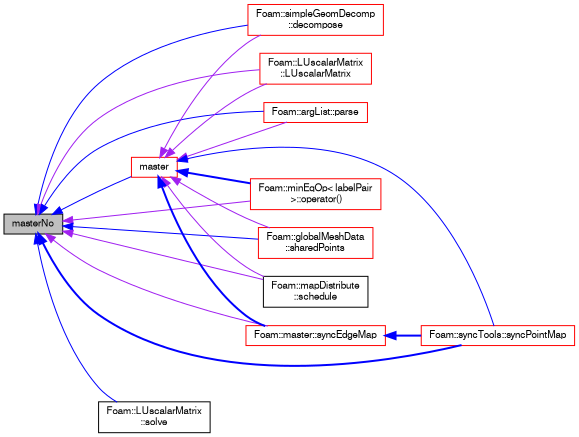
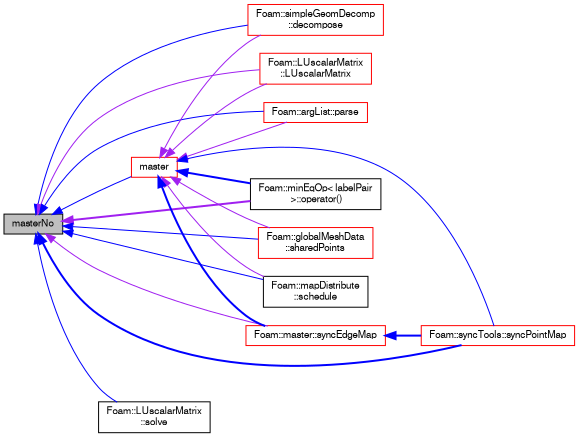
node "Foam::minEqOp< labelPair >::operator()": color red -> black
edge "Foam::minEqOp< labelPair >::operator()" -> "masterNo": style solid -> bold
edge "Foam::mapDistribute ::schedule" -> "masterNo": color purple -> blue
